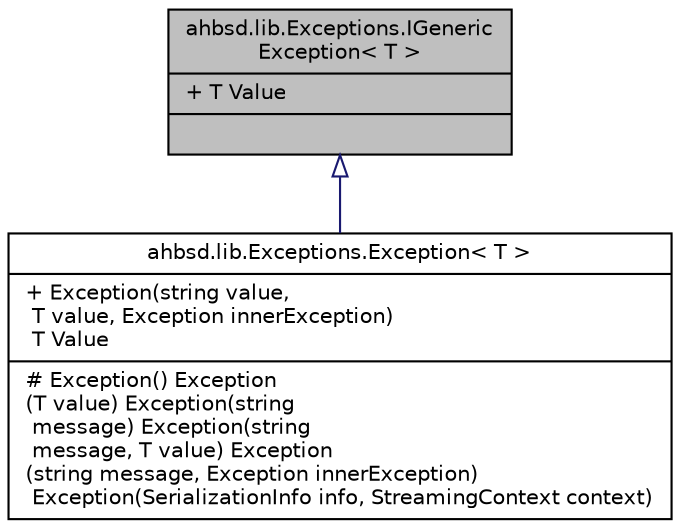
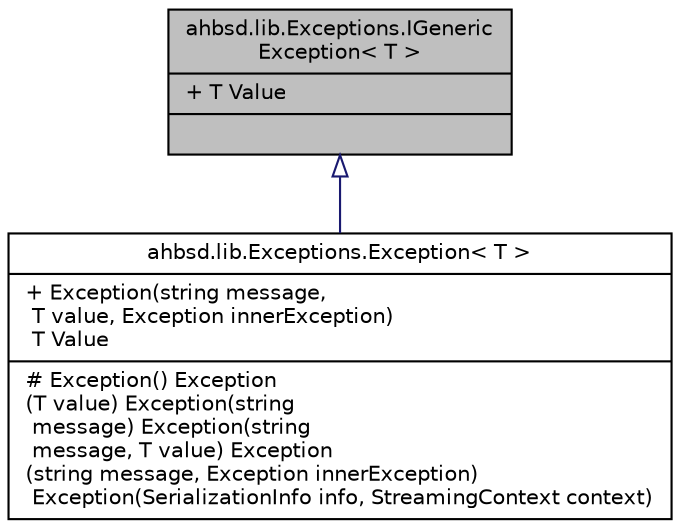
node "ahbsd.lib.Exceptions.Exception< T >": text "+ Exception(string value," -> "+ Exception(string message,"
